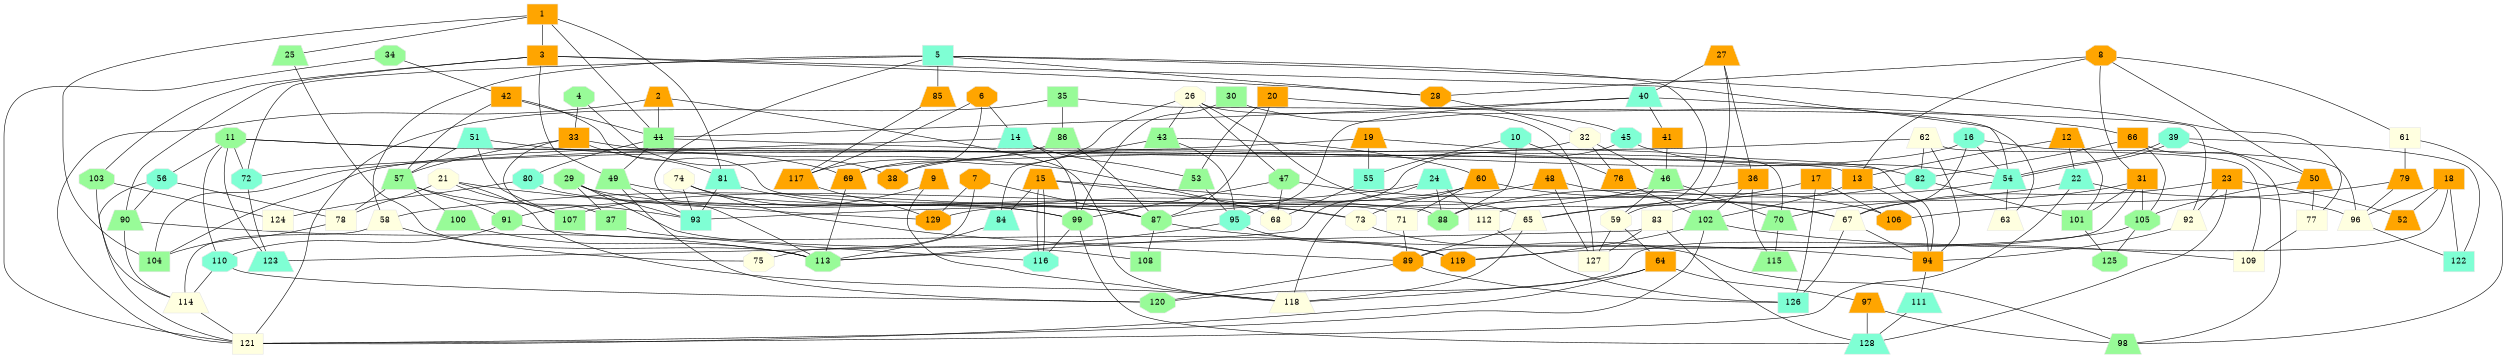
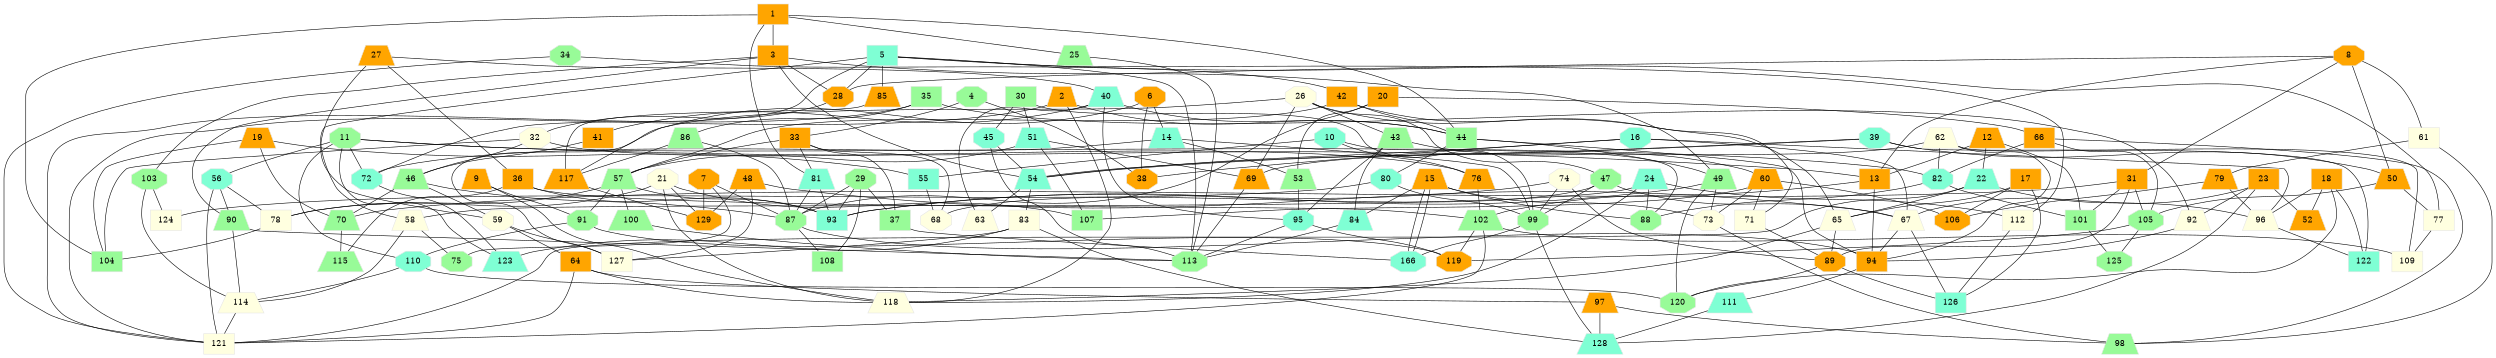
edge "30" -- "51": added
node "75": fillcolor lightyellow -> palegreen
node "116": label "116" -> "166"
